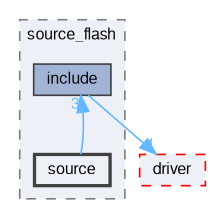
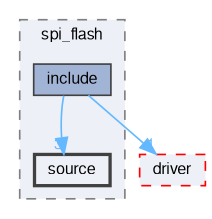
cluster "source_flash": label "source_flash" -> "spi_flash"
edge "source" -> "include": reversed
